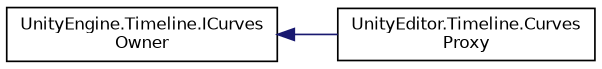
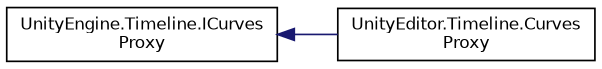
node "UnityEngine.Timeline.ICurves Owner": label "UnityEngine.Timeline.ICurves Owner" -> "UnityEngine.Timeline.ICurves Proxy"
